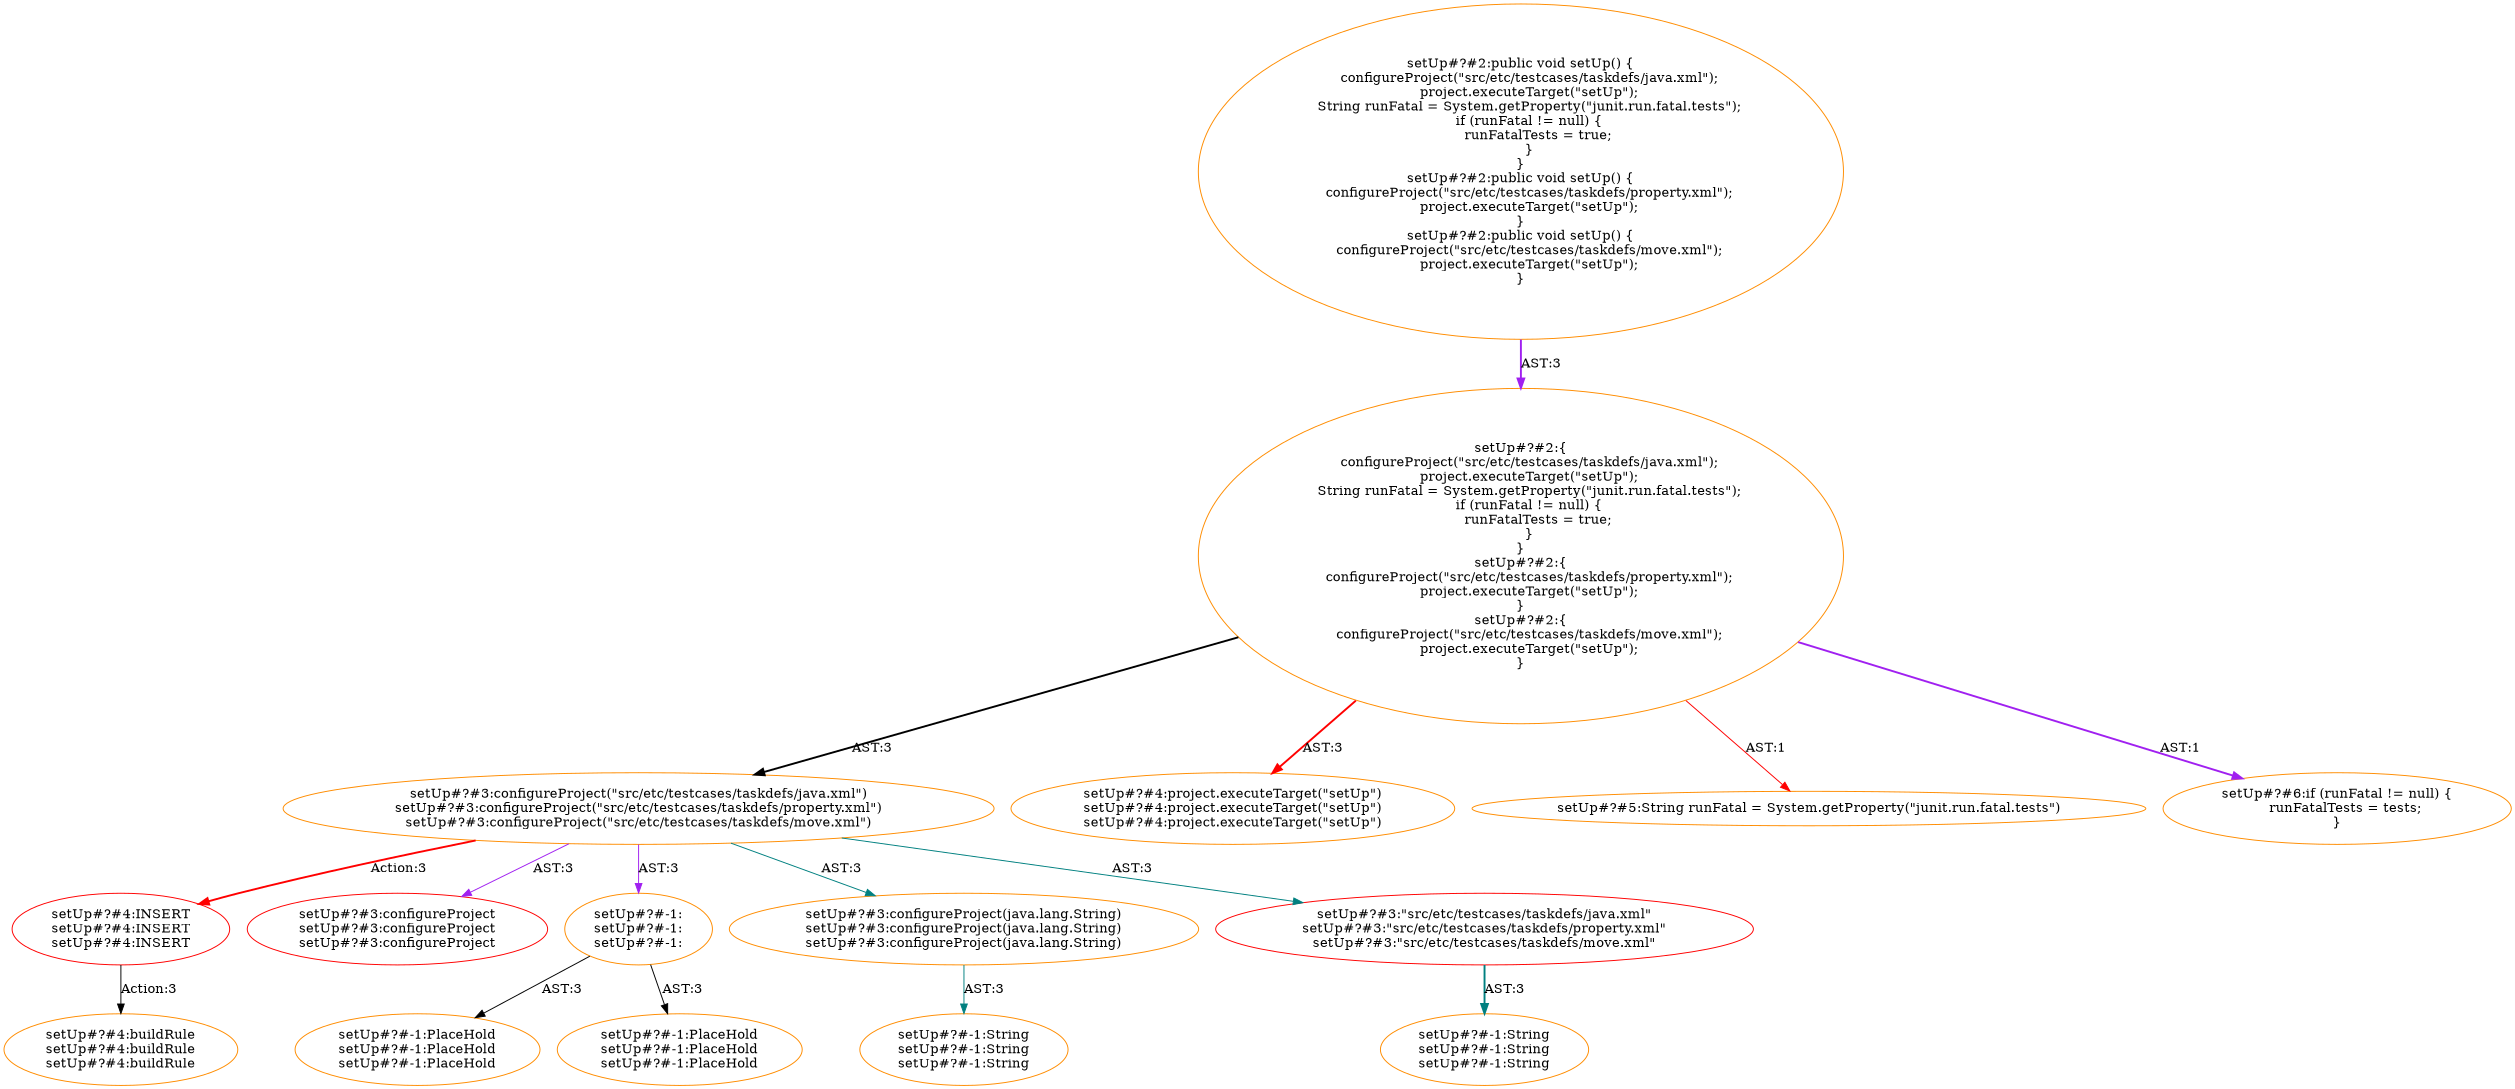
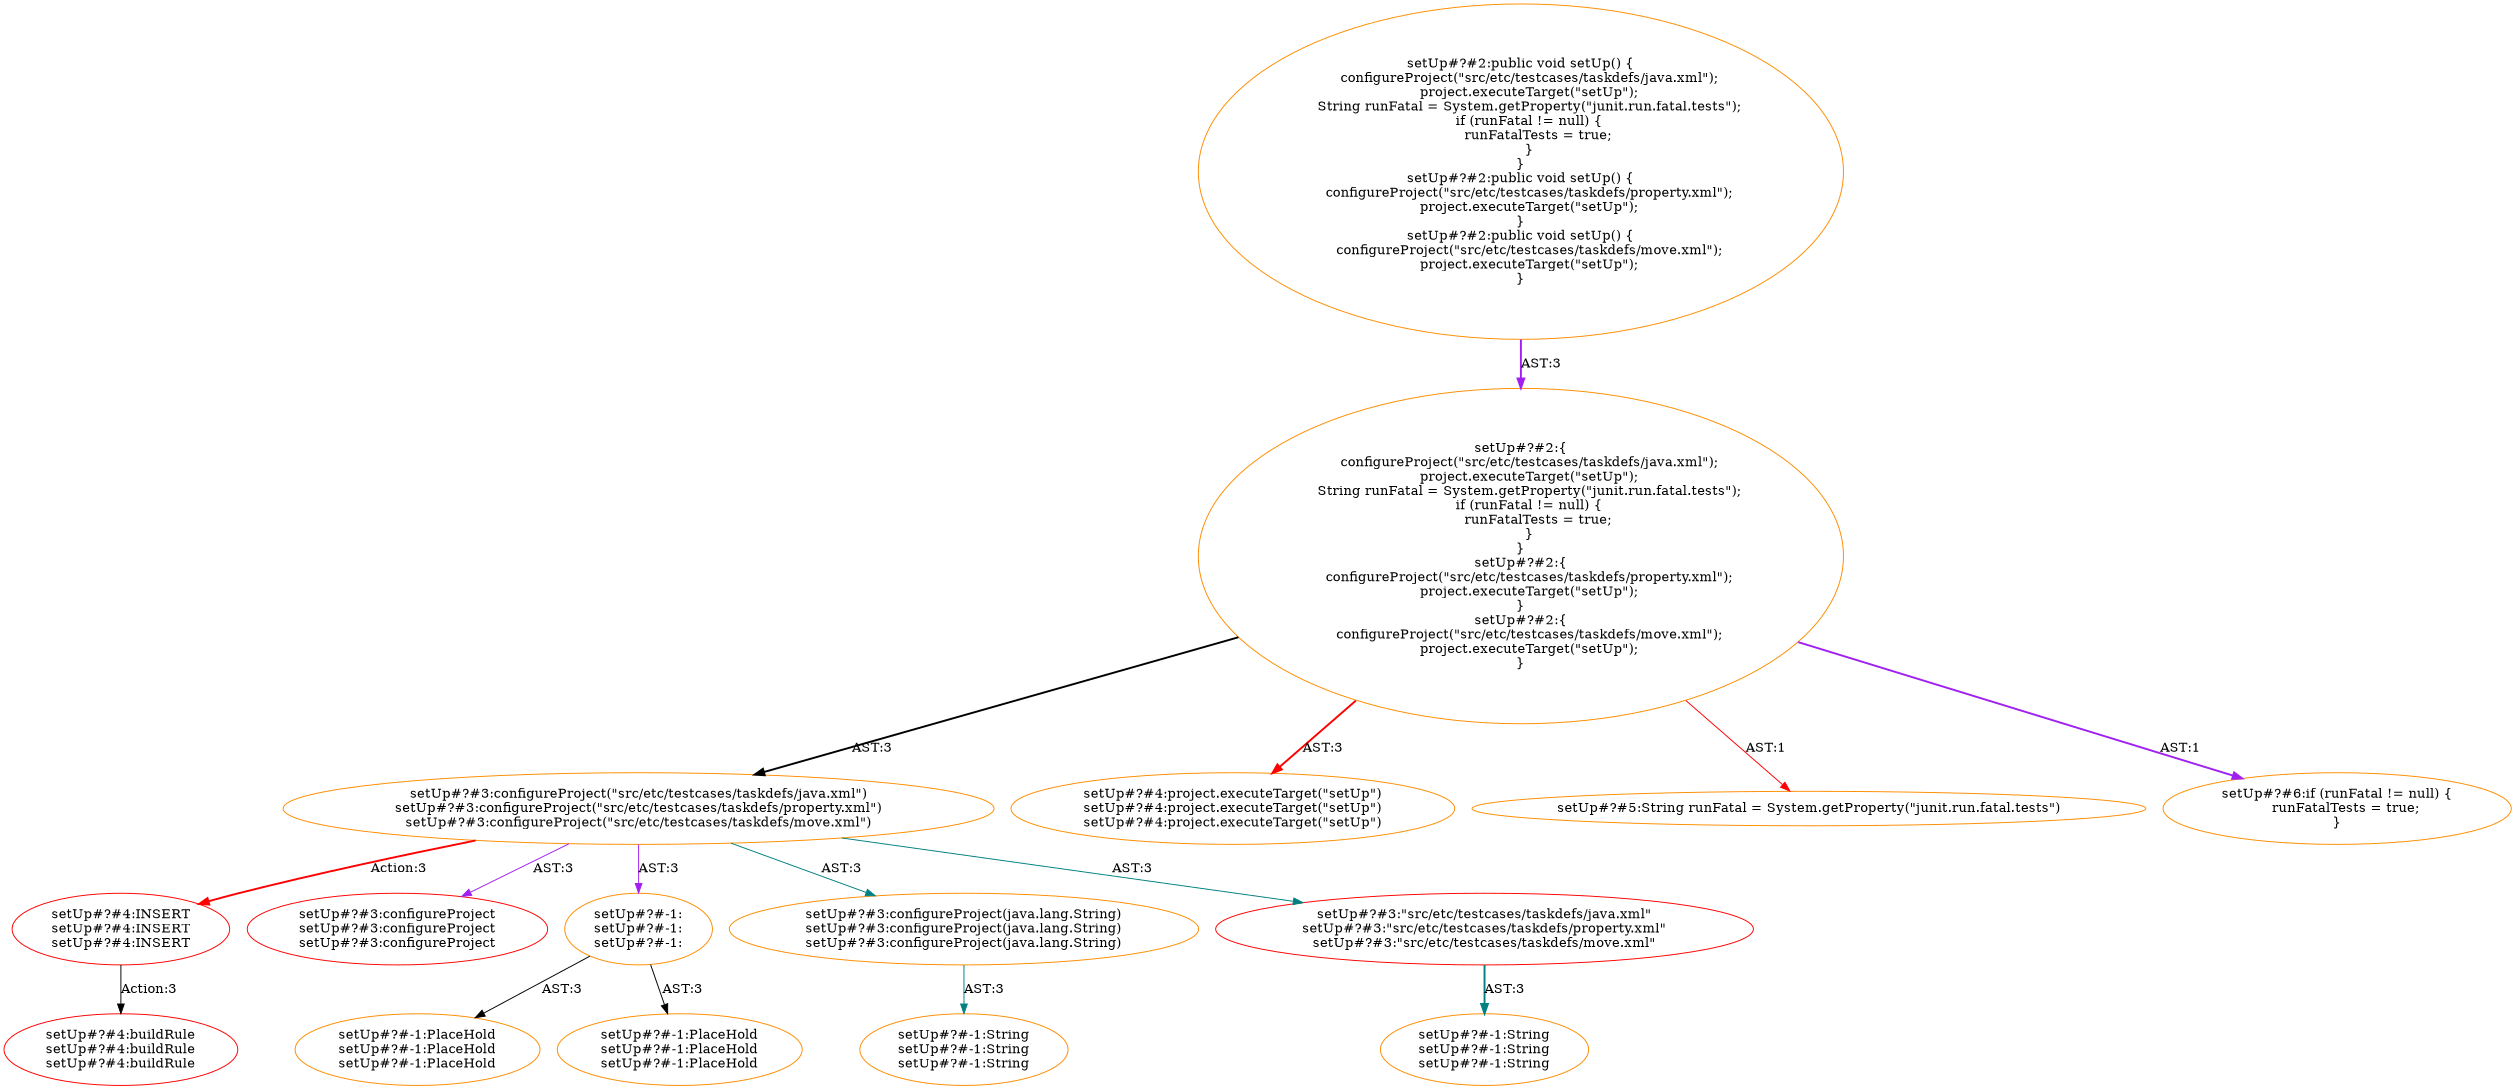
node "setUp#?#6:if (runFatal != null) { runFatalTests = tests; }": label "setUp#?#6:if (runFatal != null) { runFatalTests = tests; }" -> "setUp#?#6:if (runFatal != null) { runFatalTests = true; }"
node "setUp#?#4:buildRule setUp#?#4:buildRule setUp#?#4:buildRule": color darkorange -> red
